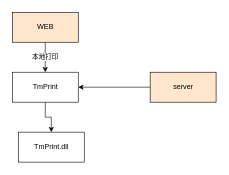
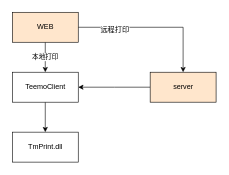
edge "WEB" -> "server": added, label "远程打印"
node "TmPrint": label "TmPrint" -> "TeemoClient"
node "TmPrint.dll": moved (51, 147) -> (45, 147)
